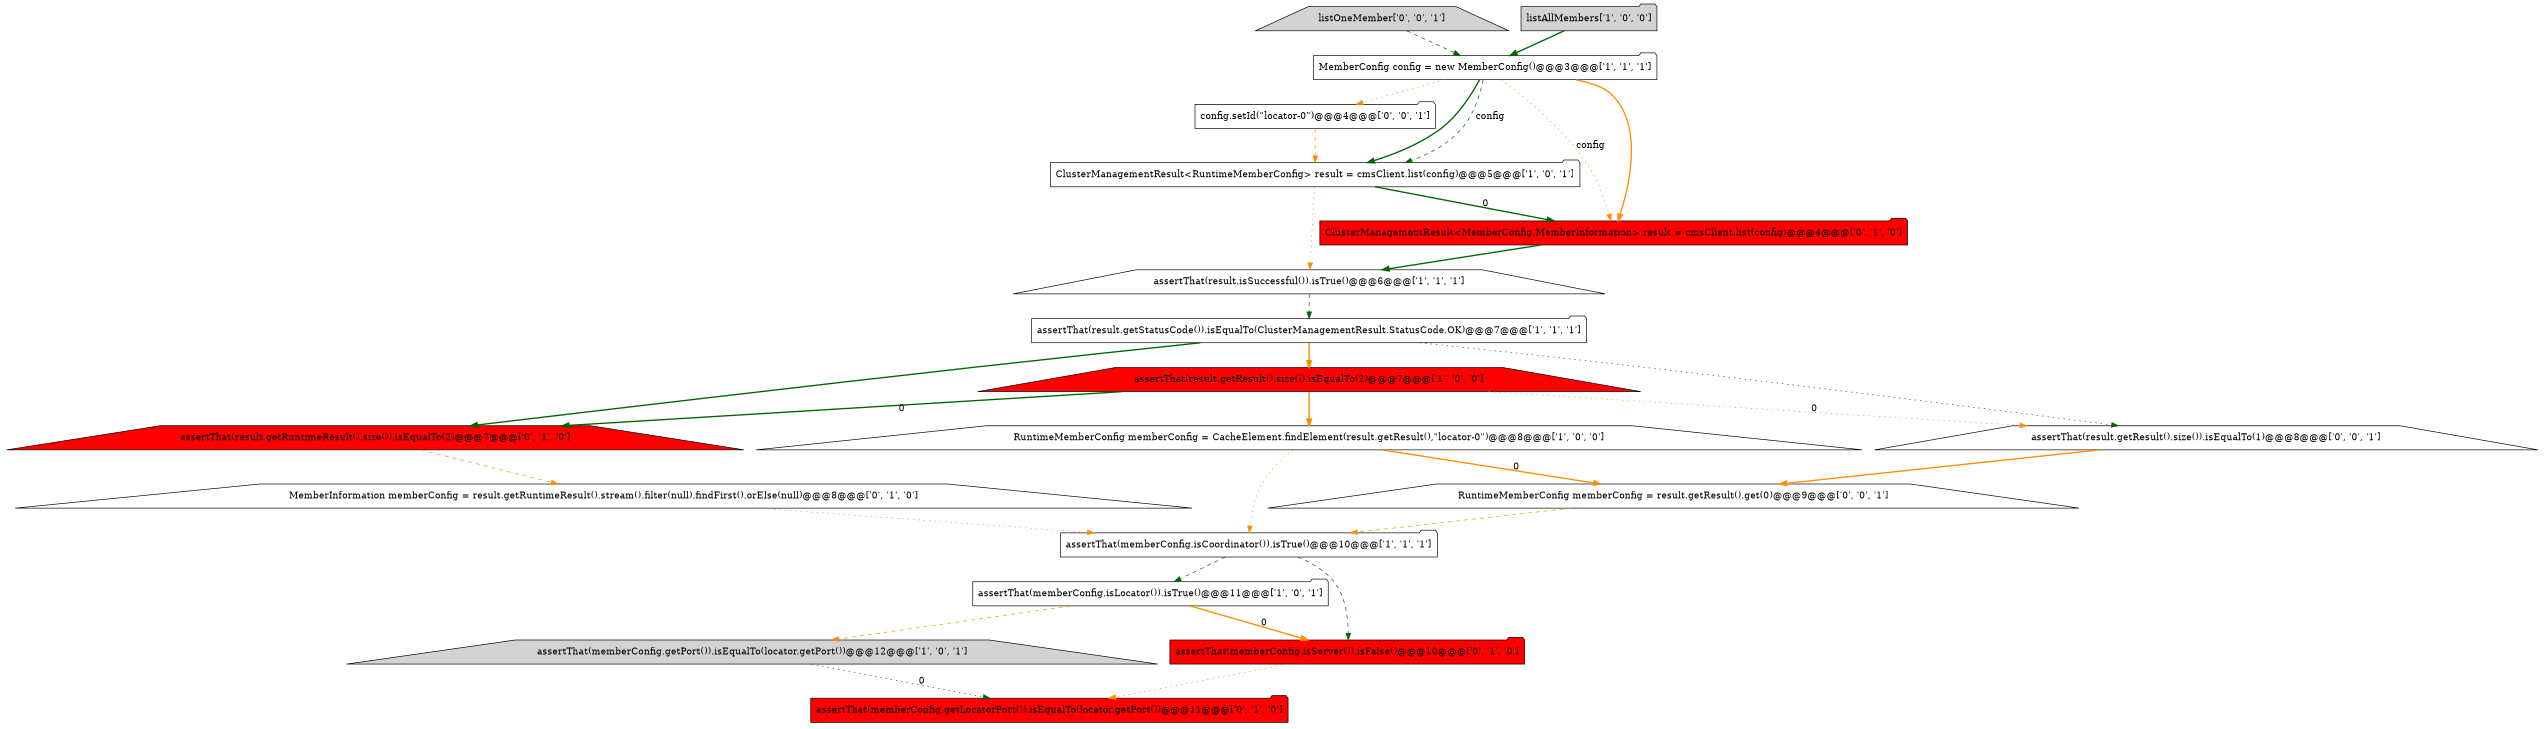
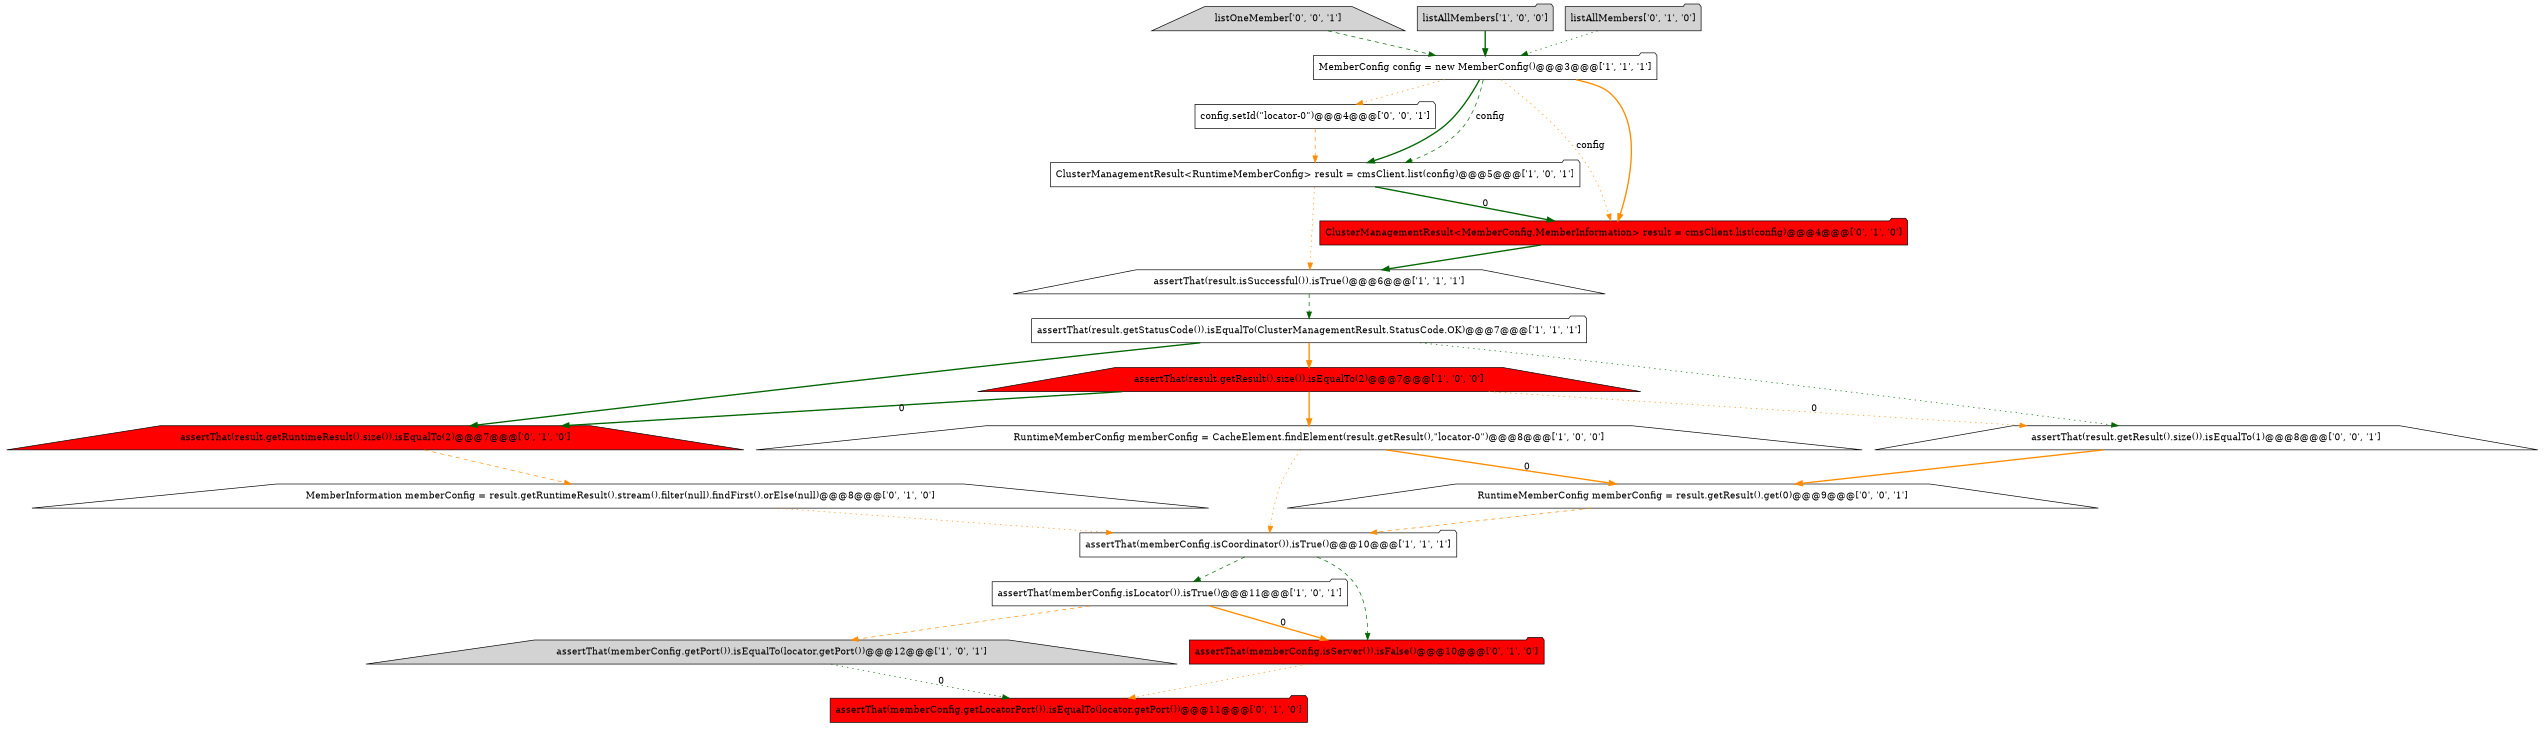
node "listAllMembers['0', '1', '0']": added
